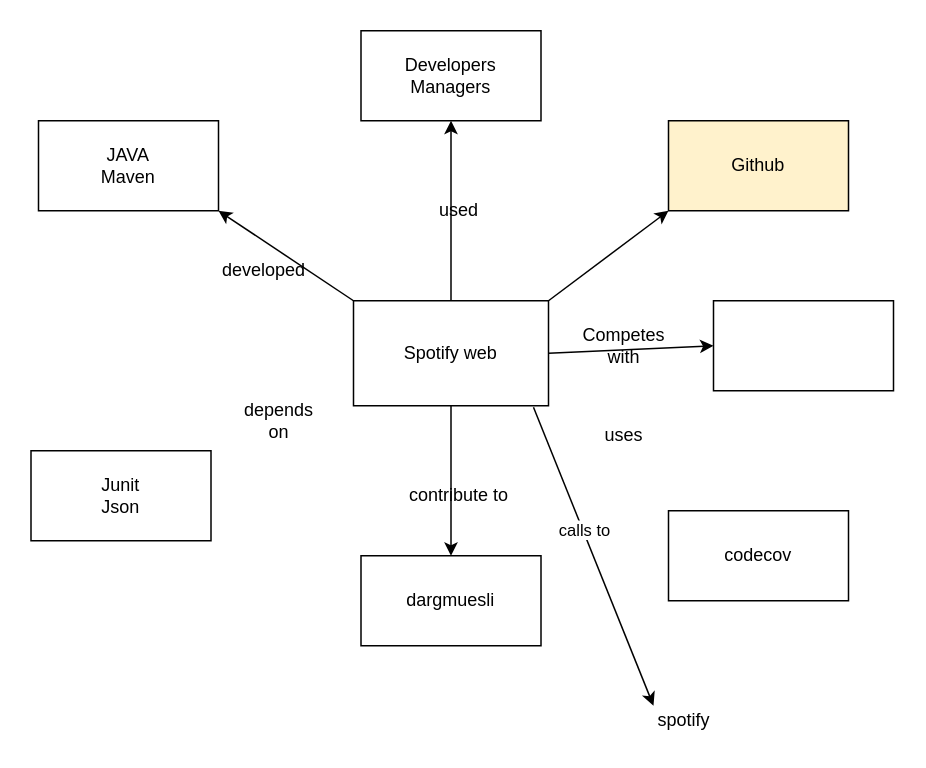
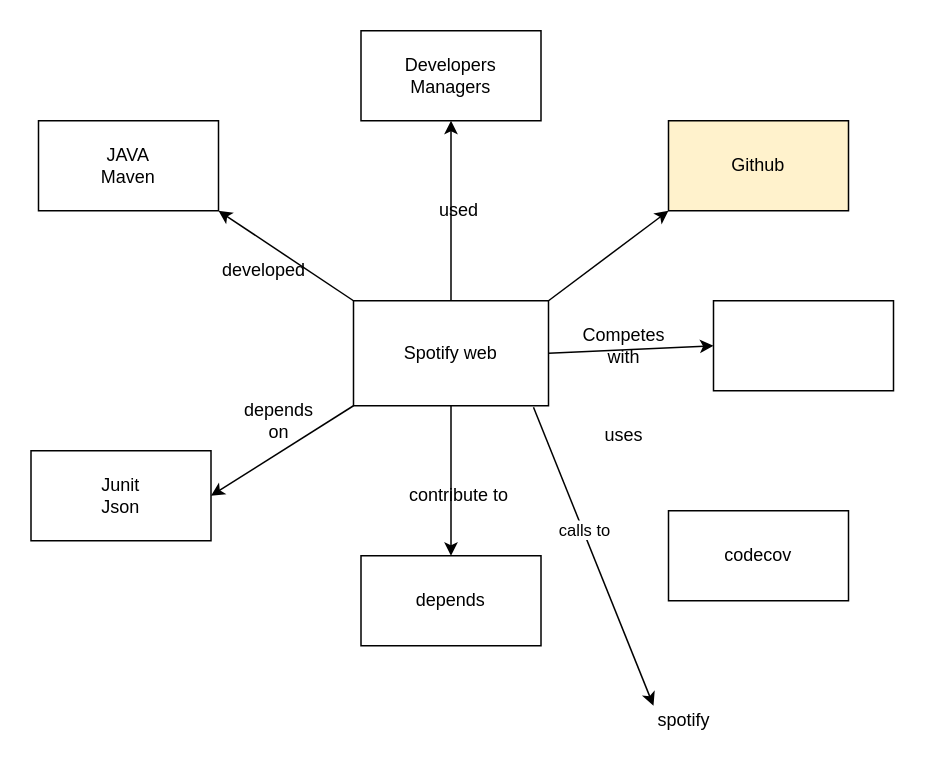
edge "Spotify web" -> "Junit Json": added
node "dargmuesli": label "dargmuesli" -> "depends"
